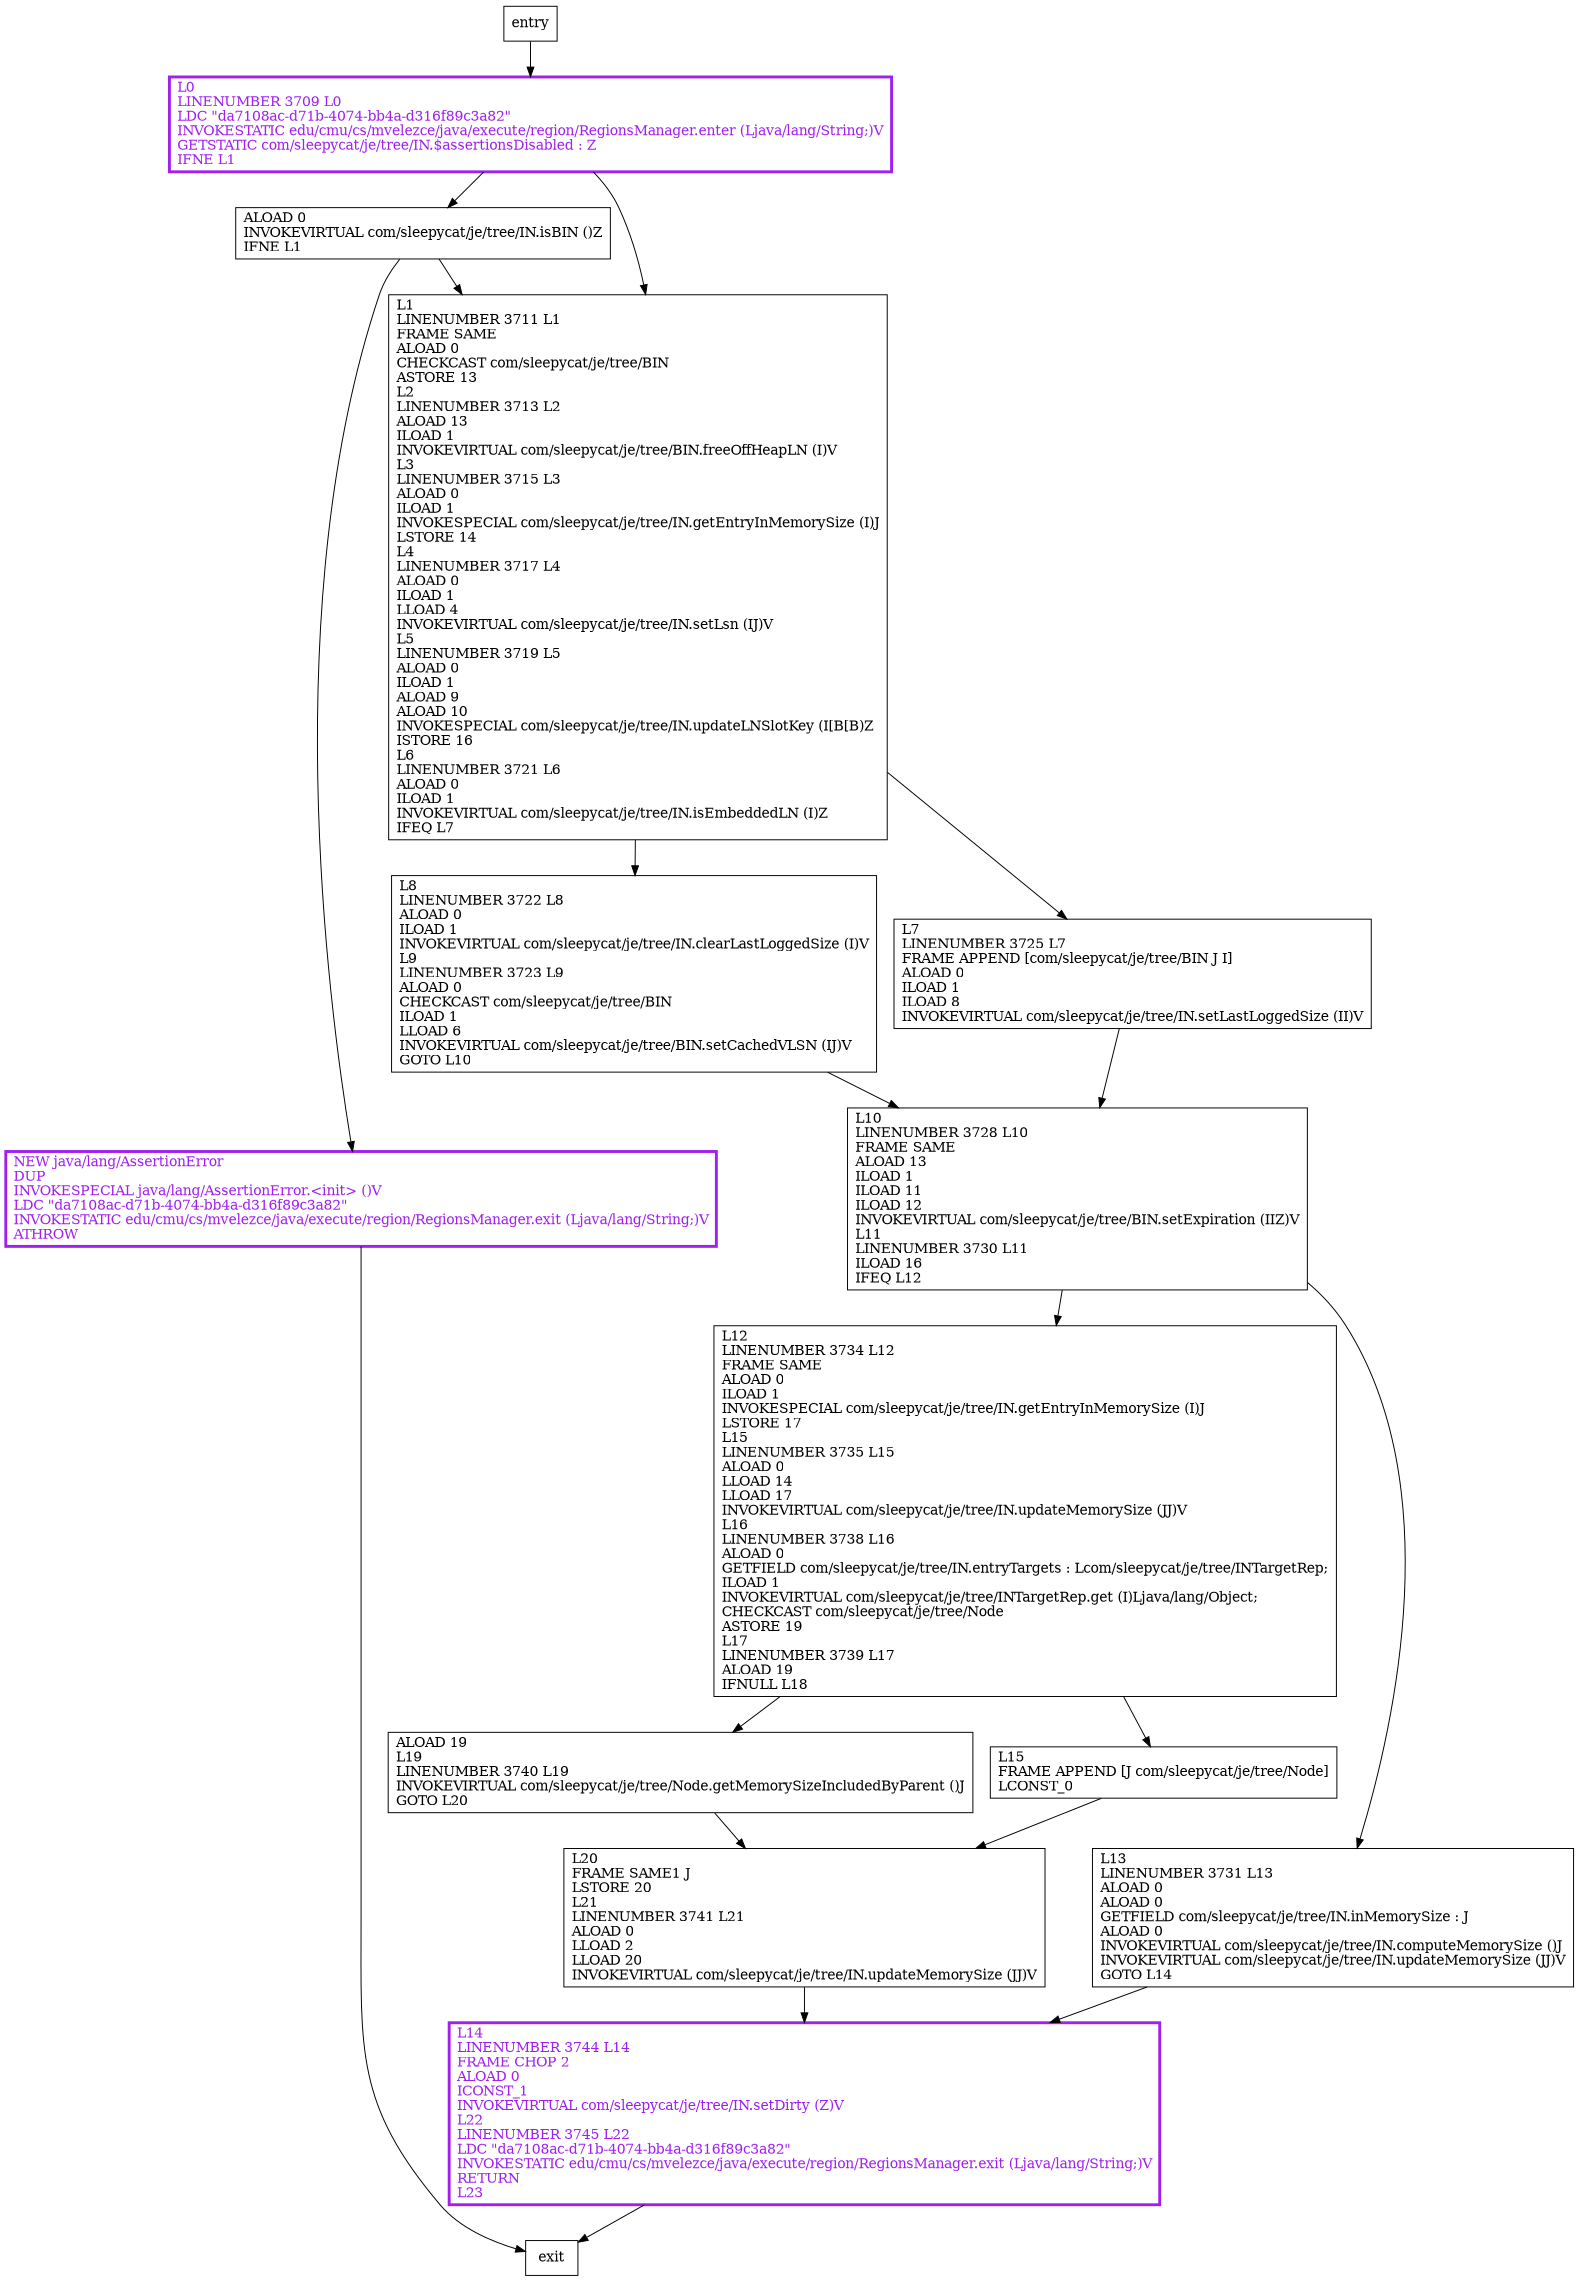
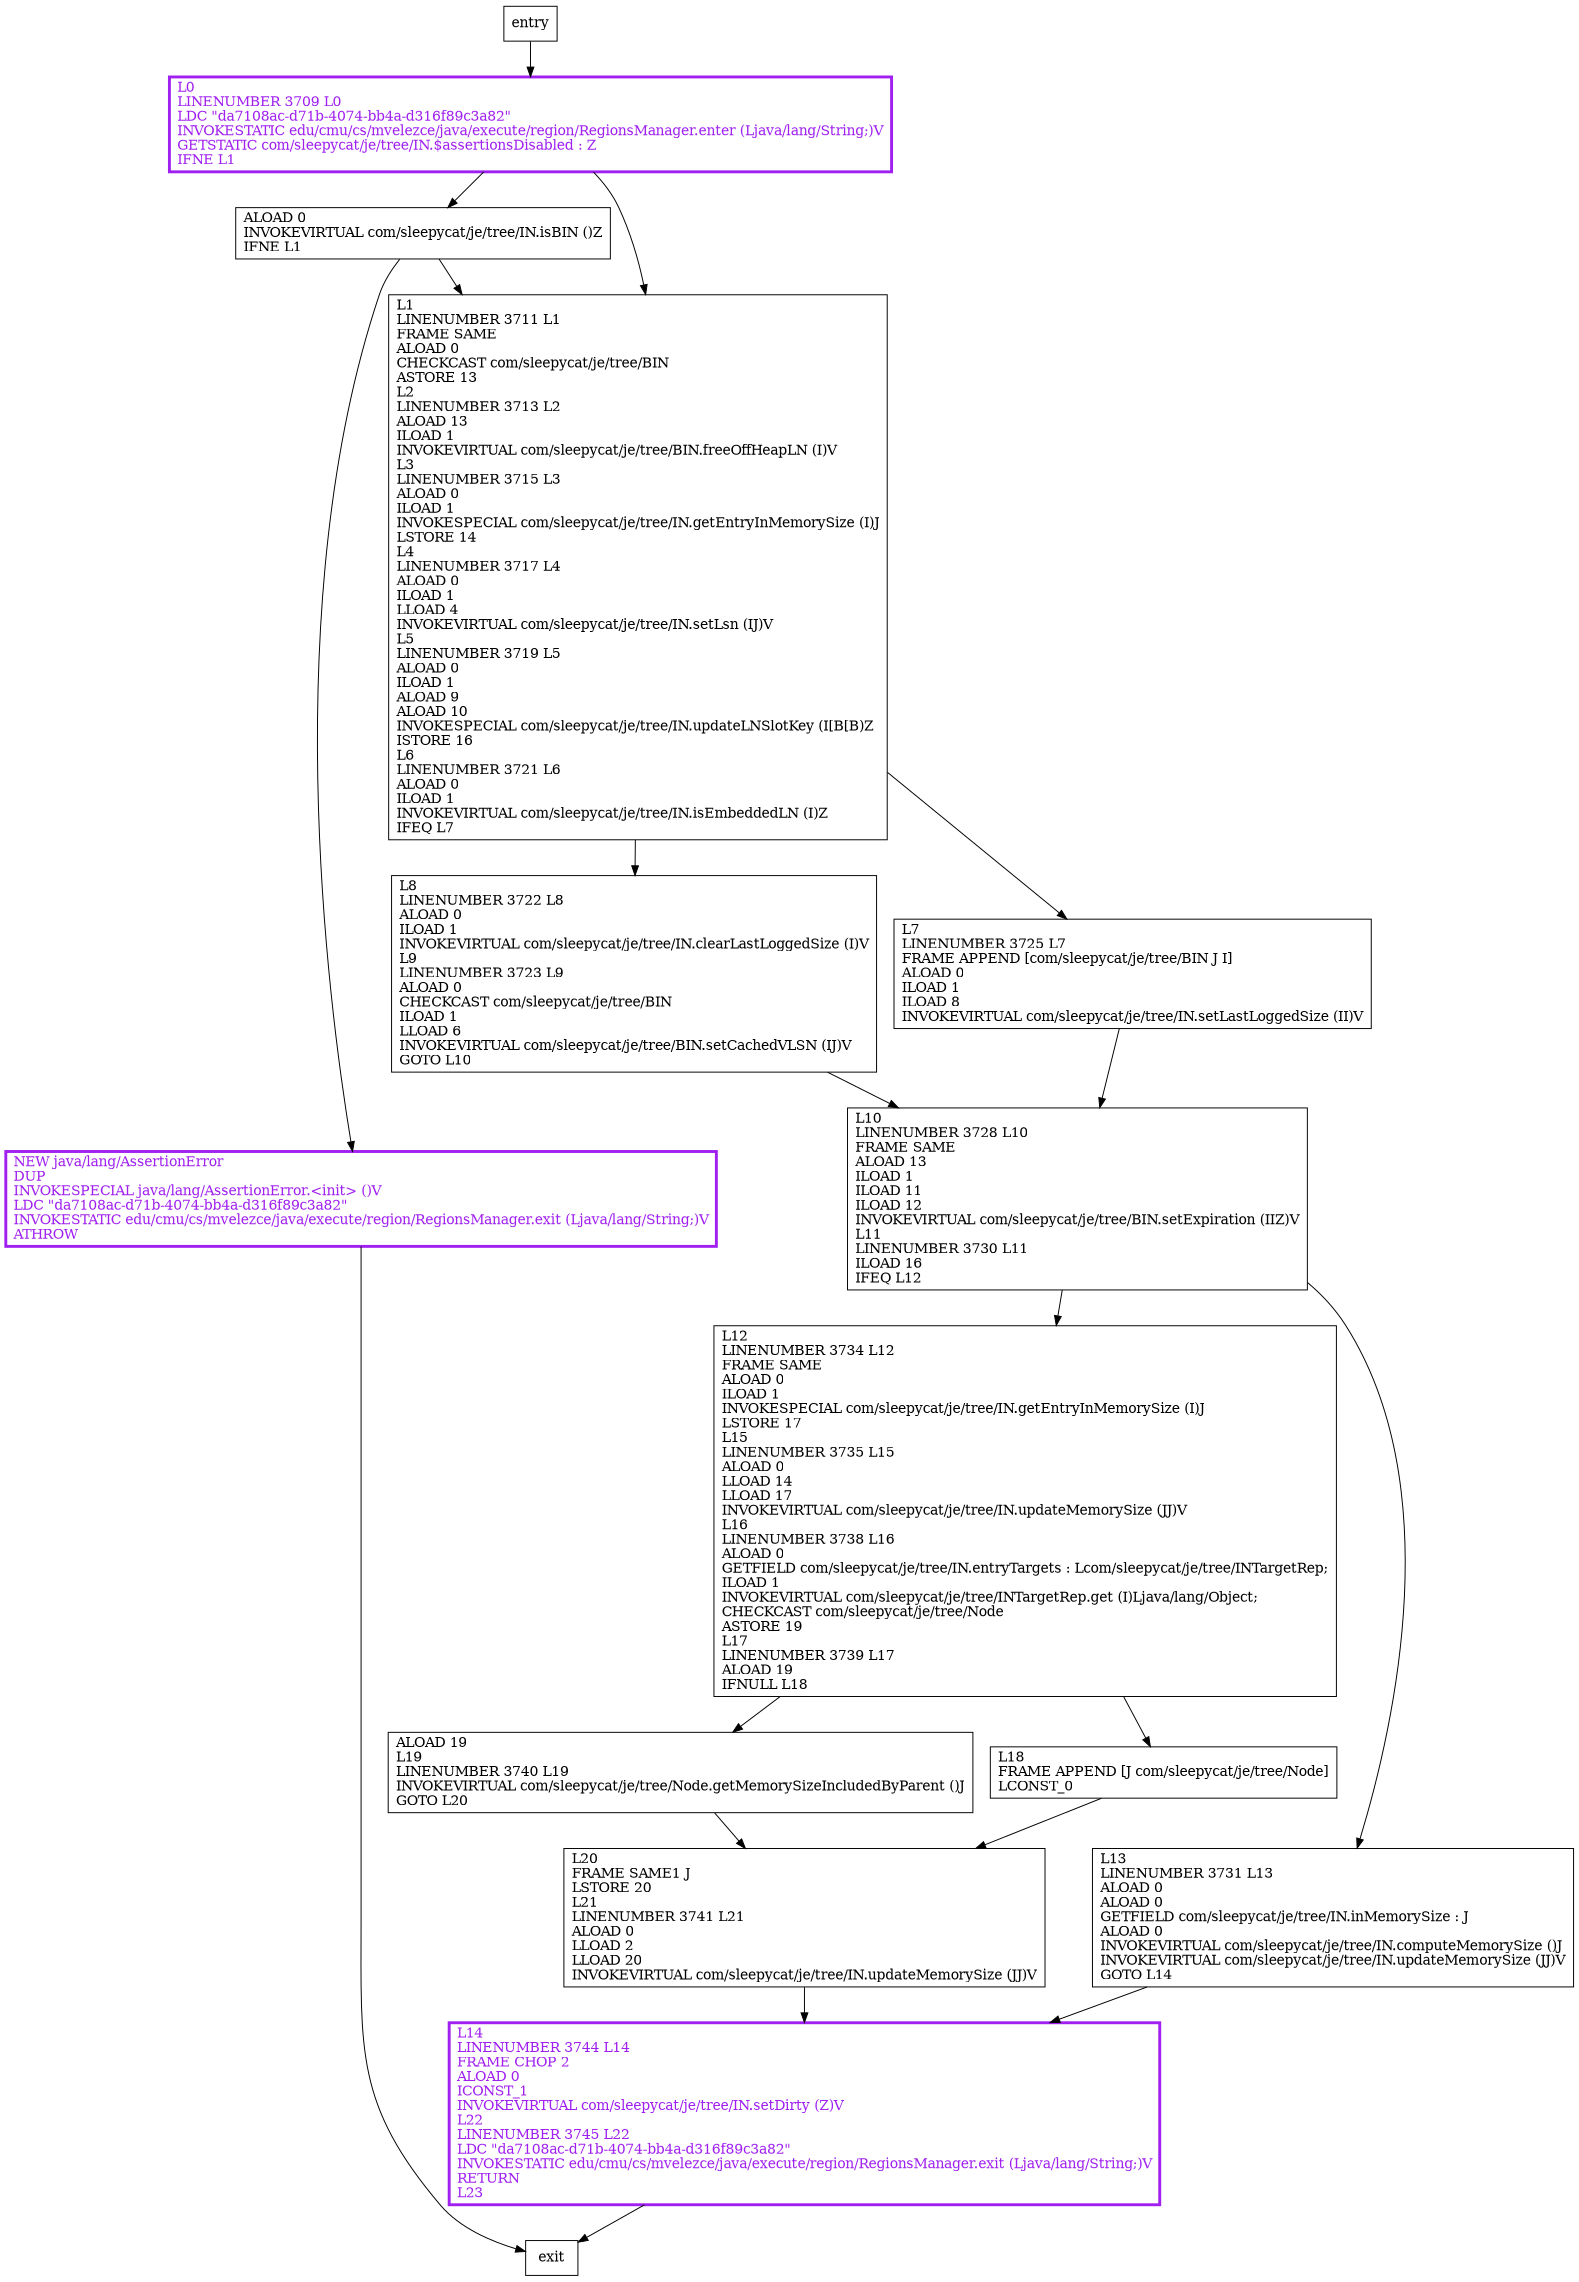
node "L15 FRAME APPEND [J com/sleepycat/je/tree/Node] LCONST_0": label "L15 FRAME APPEND [J com/sleepycat/je/tree/Node] LCONST_0" -> "L18 FRAME APPEND [J com/sleepycat/je/tree/Node] LCONST_0"
